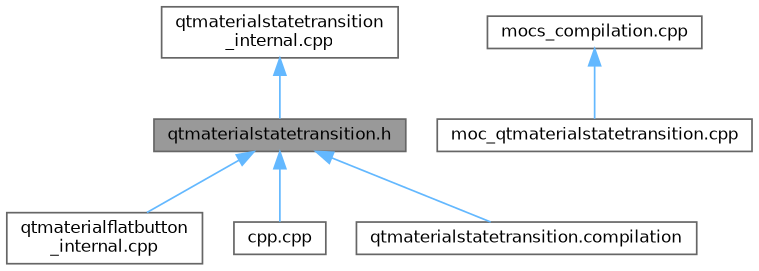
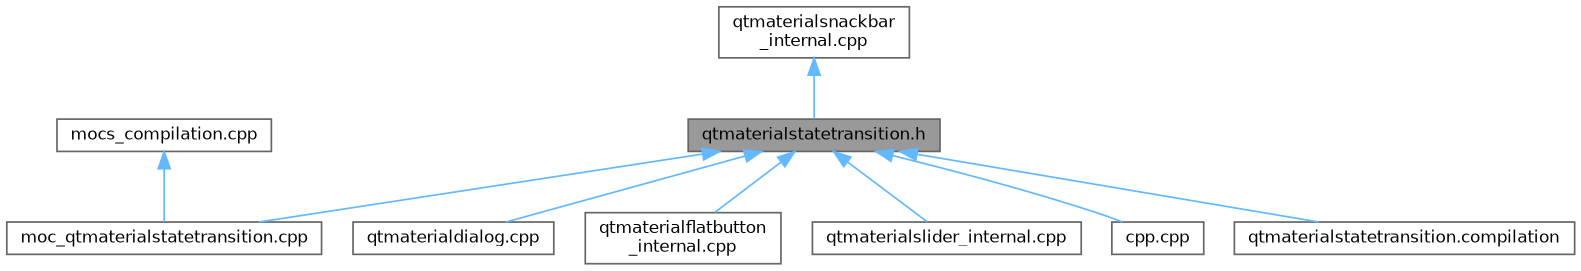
node "qtmaterialstatetransition _internal.cpp": label "qtmaterialstatetransition _internal.cpp" -> "qtmaterialsnackbar _internal.cpp"
edge "moc_qtmaterialstatetransition.cpp" -> "qtmaterialstatetransition.h": added
node "qtmaterialdialog.cpp": added
node "qtmaterialslider_internal.cpp": added
